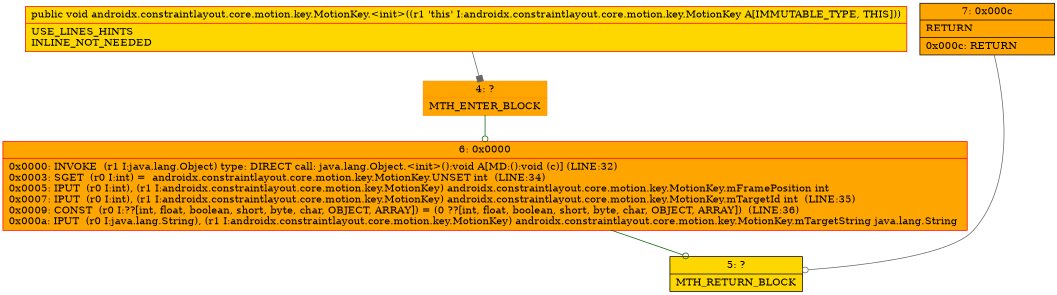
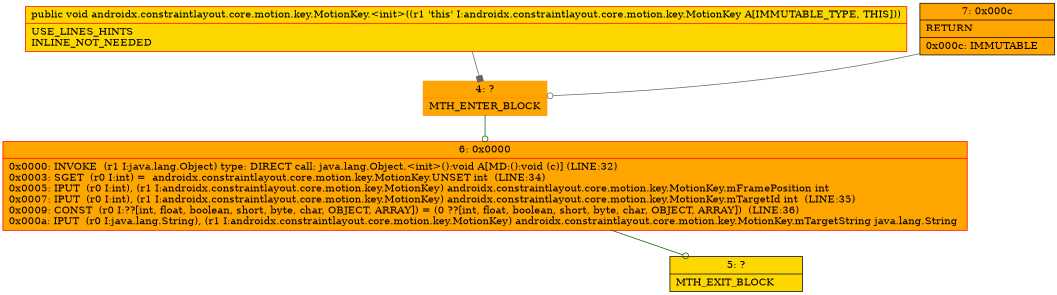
node "7: 0x000c": text "0x000c: RETURN" -> "0x000c: IMMUTABLE"
edge "7: 0x000c" -> "5: ?": now "7: 0x000c" -> "4: ?"
node "5: ?": text "MTH_RETURN_BLOCK" -> "MTH_EXIT_BLOCK"
